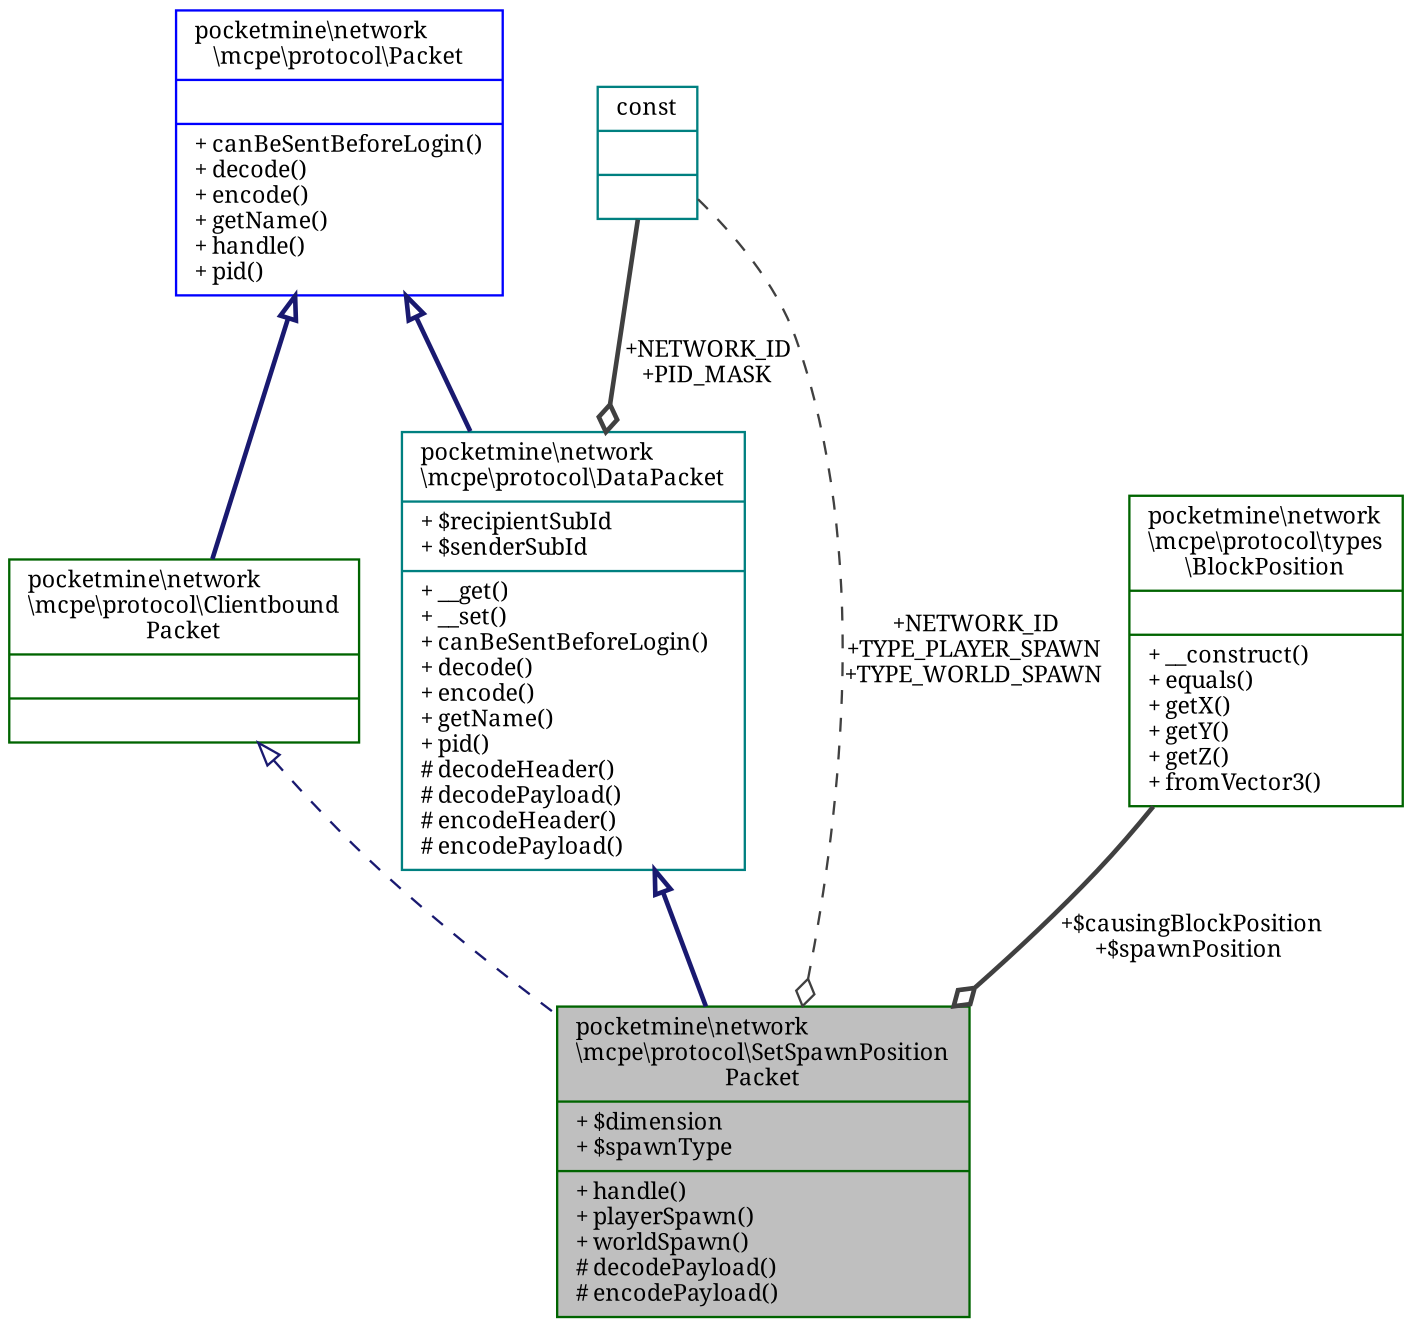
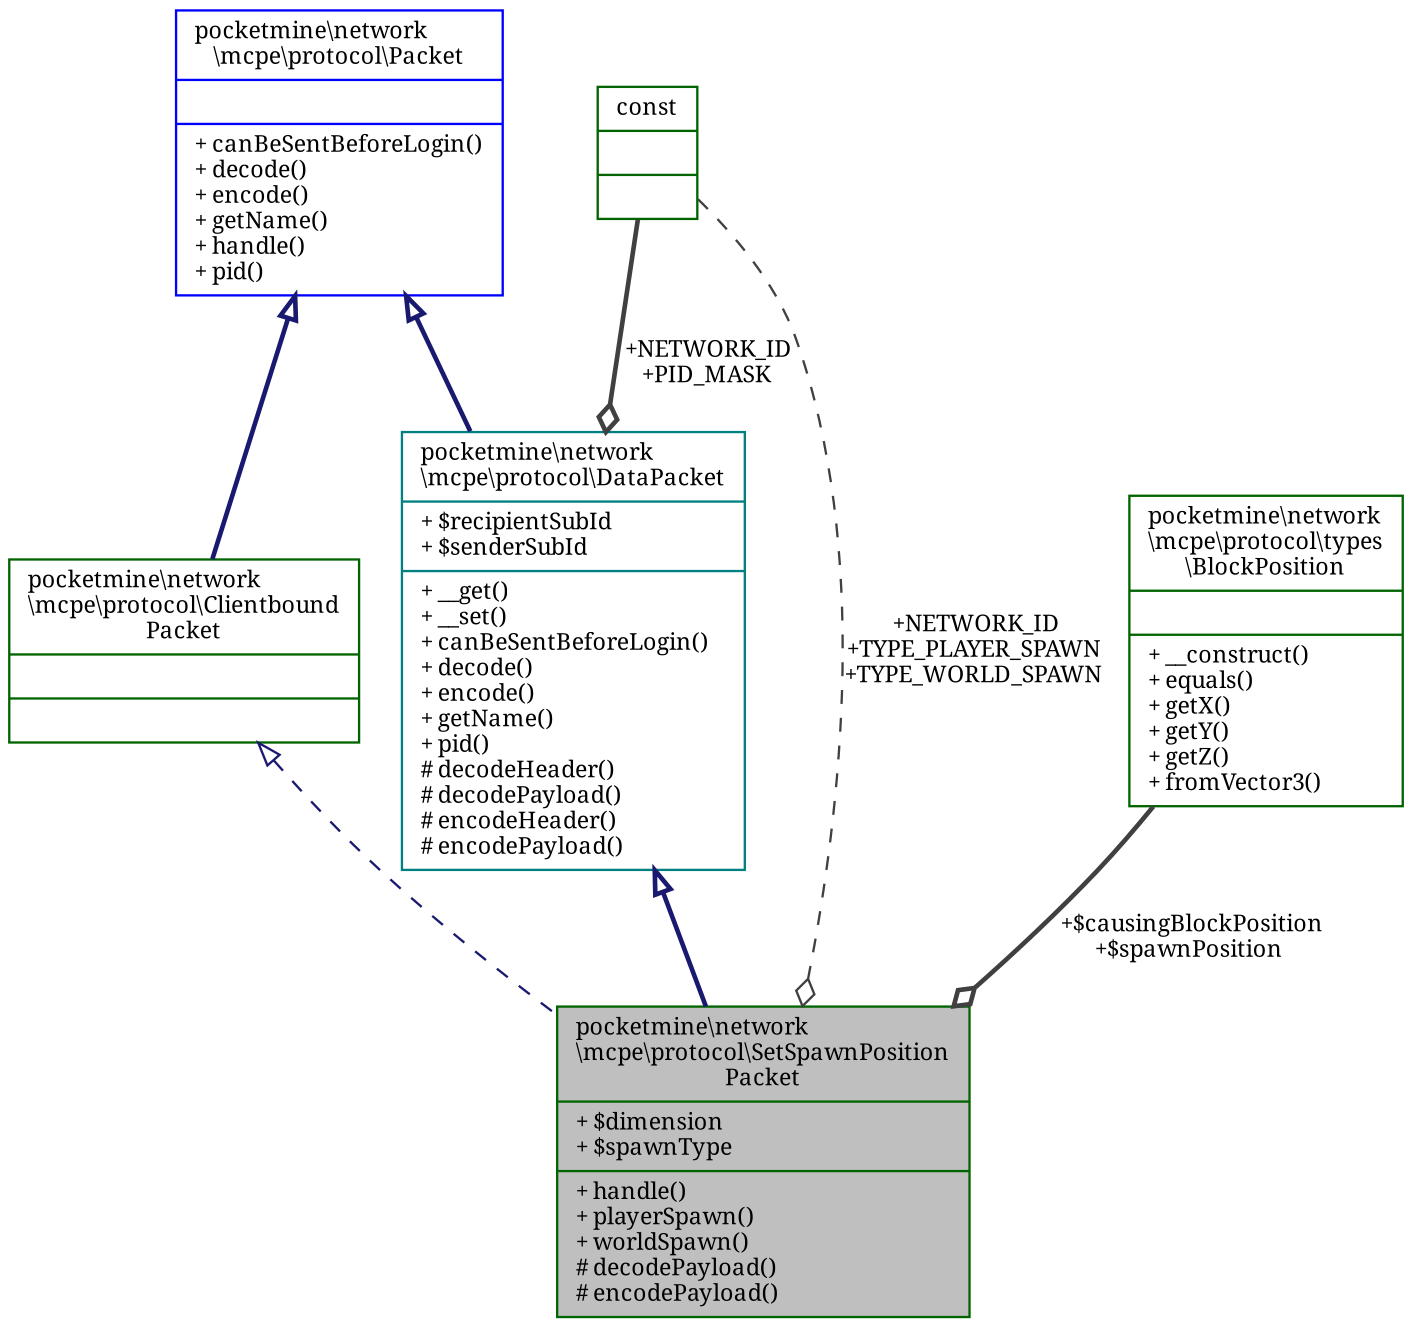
node "const": color teal -> darkgreen
